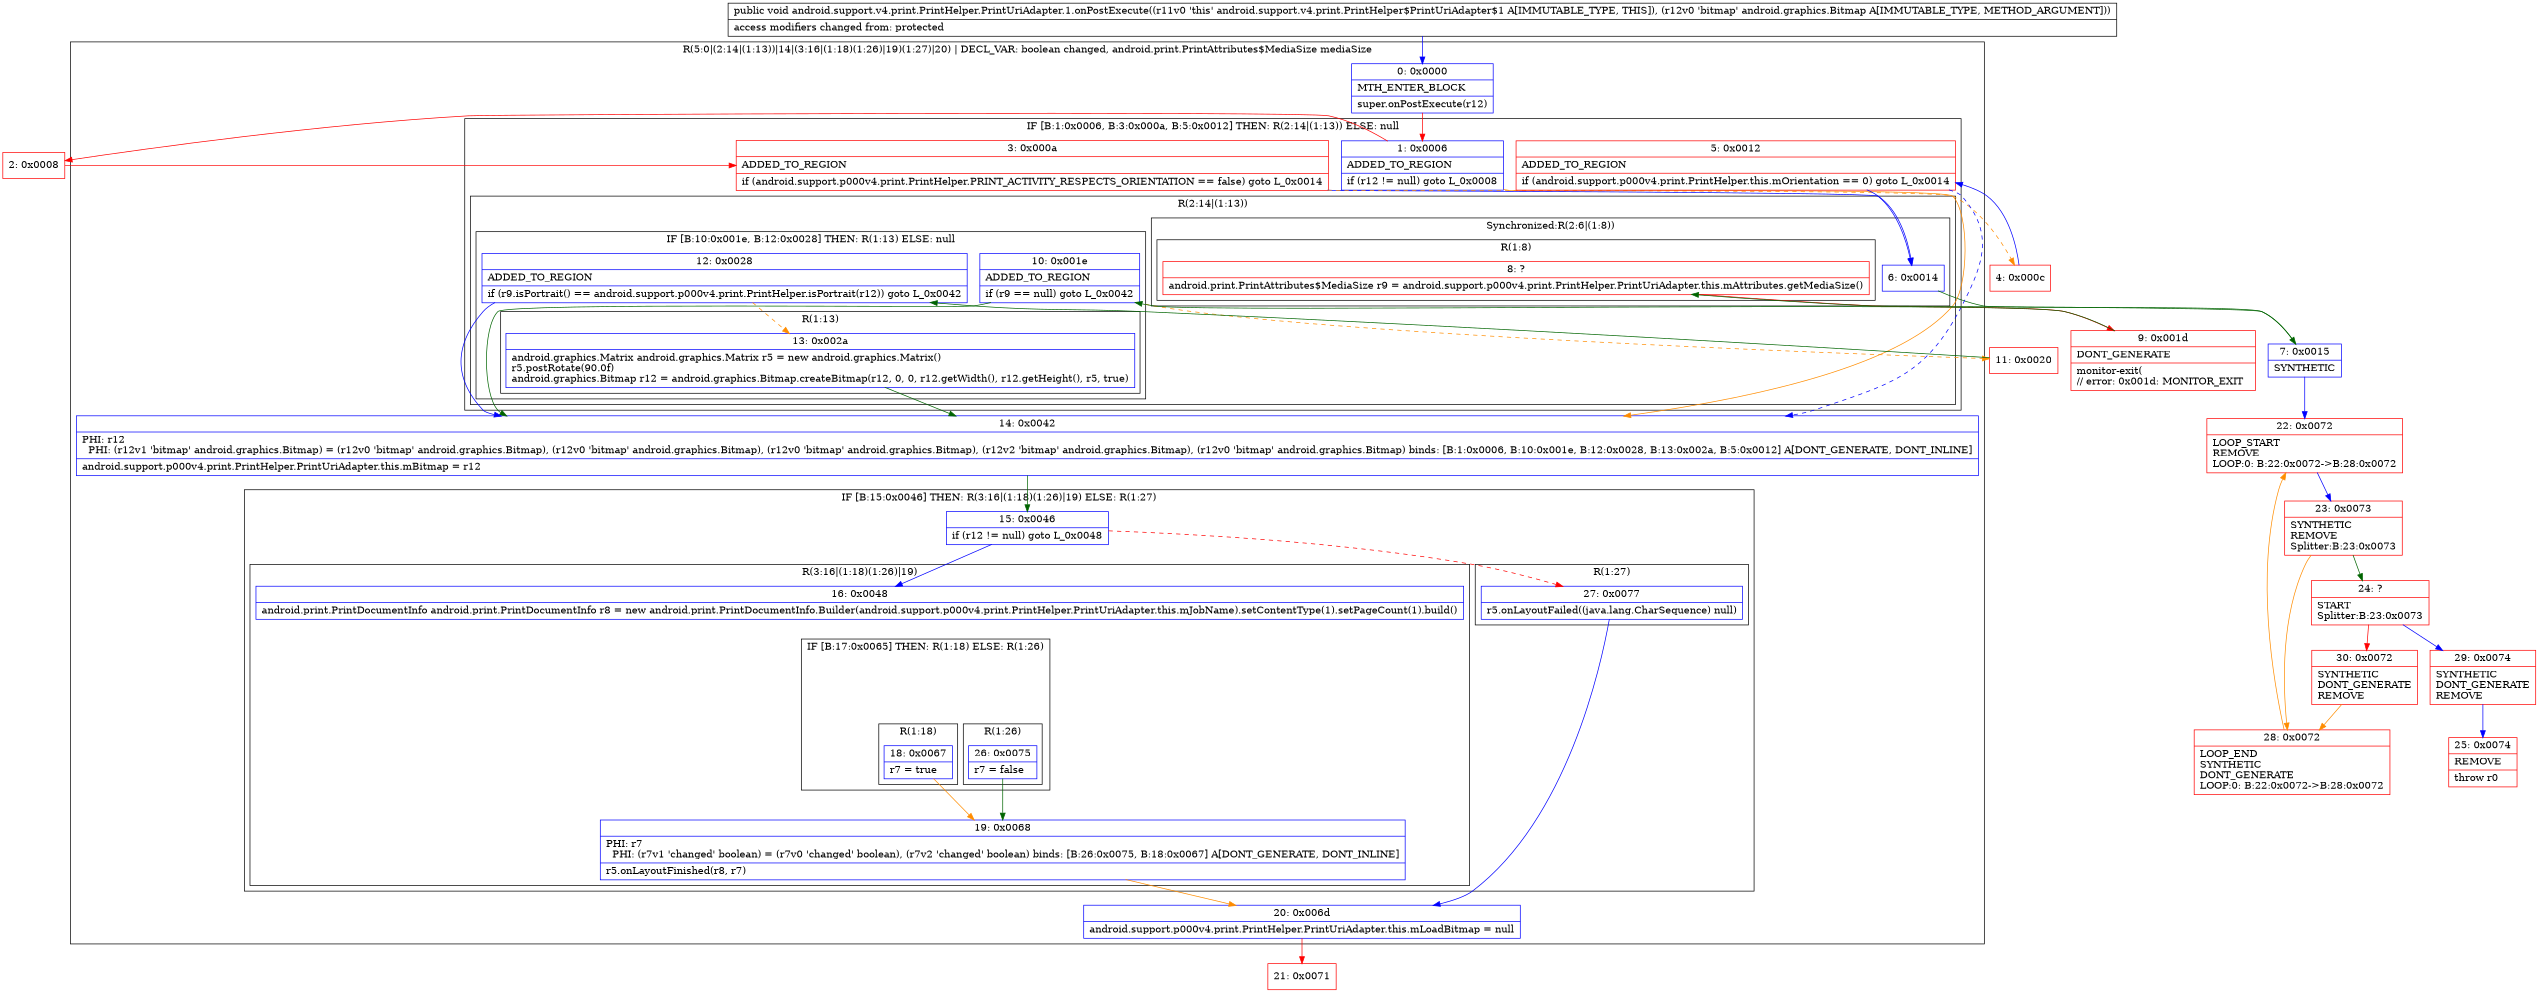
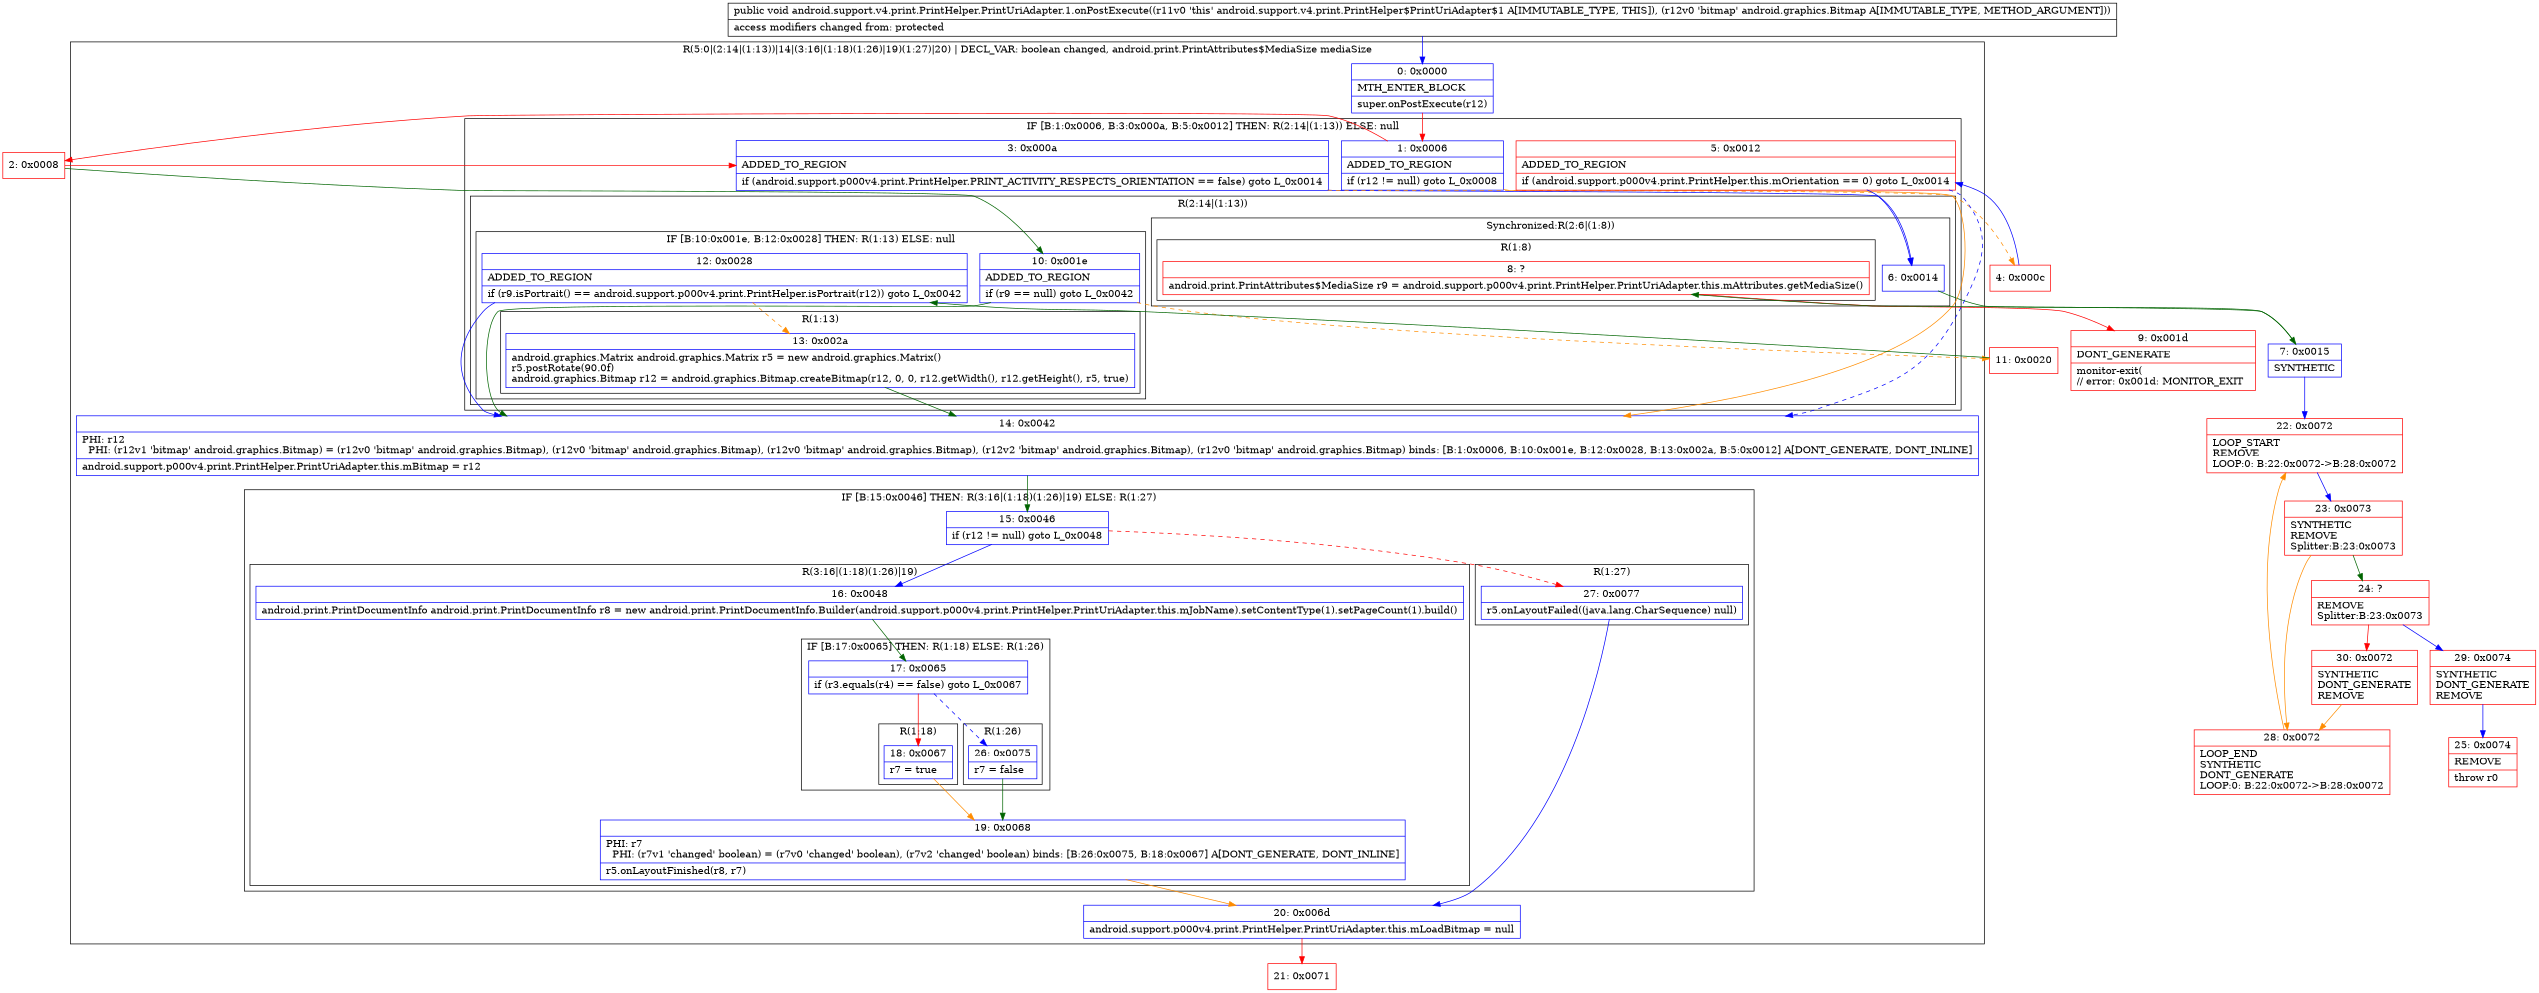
node "3: 0x000a": color red -> blue
edge "9: 0x001d" -> "10: 0x001e": now "2: 0x0008" -> "10: 0x001e"
node "24: ?": text "START" -> "REMOVE"
node "17: 0x0065": added
